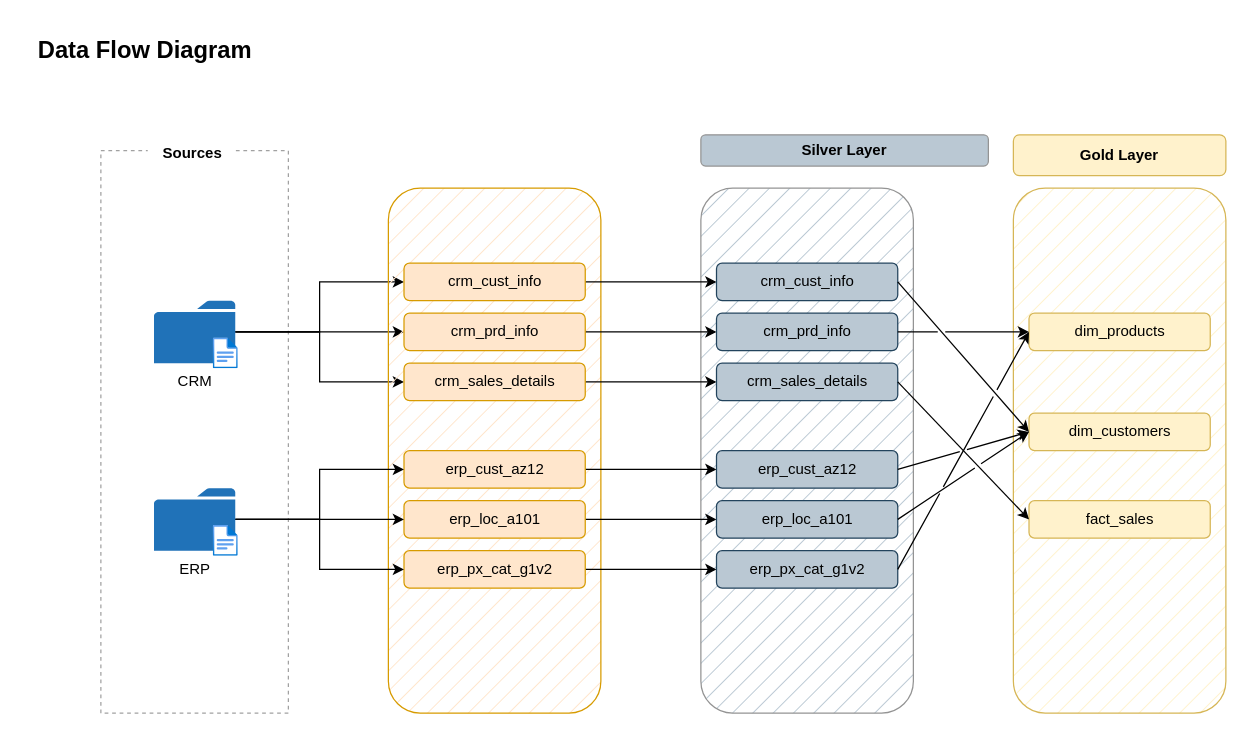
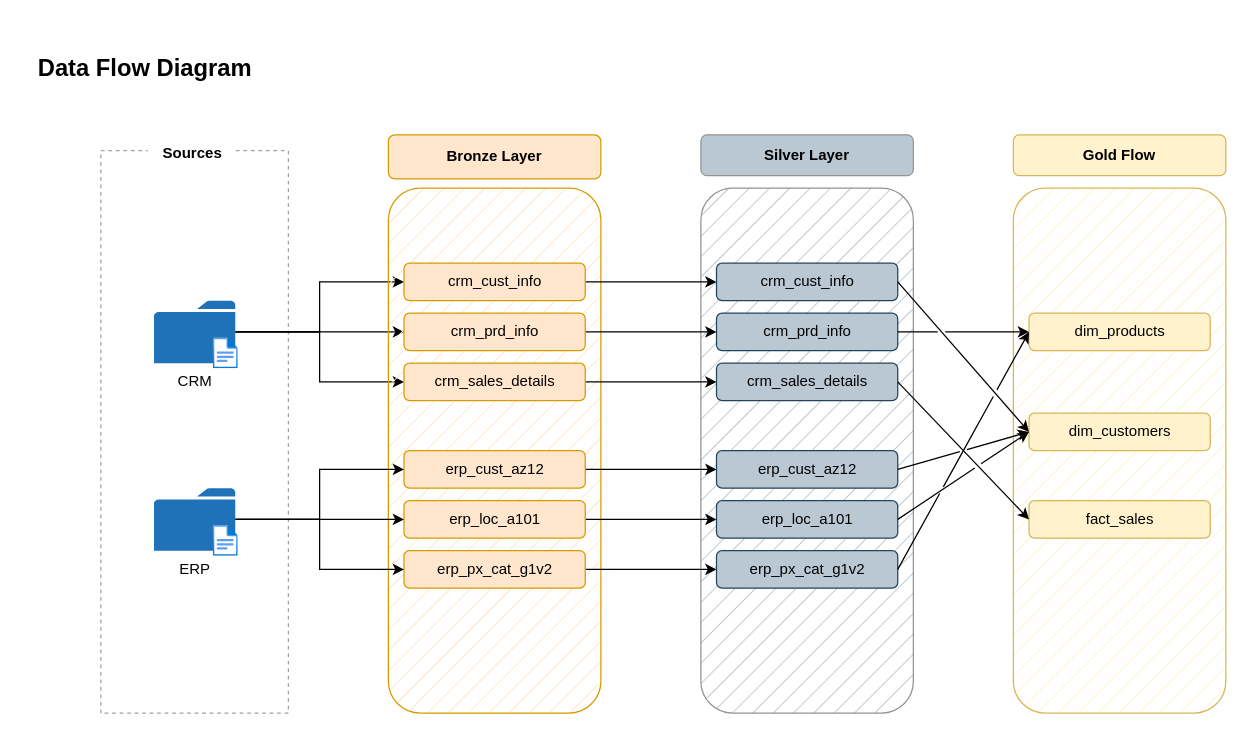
node "Data Flow Diagram": moved (144, 51) -> (144, 69)
node "Silver Layer": size 288x31 -> 213x41
node "Gold Layer": label "Gold Layer" -> "Gold Flow"
node "Bronze Layer": added
